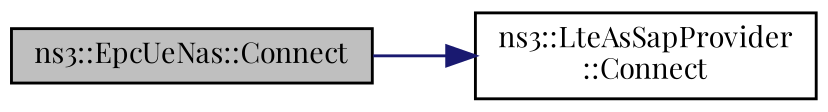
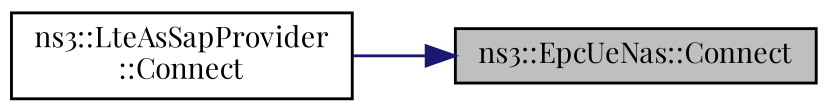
edge "ns3::EpcUeNas::Connect" -> "ns3::LteAsSapProvider ::Connect": reversed
